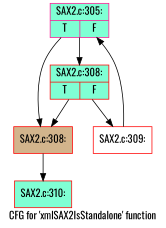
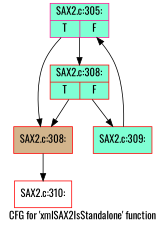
node "SAX2.c:309:": fillcolor white -> aquamarine
node "SAX2.c:310:": fillcolor aquamarine -> white
